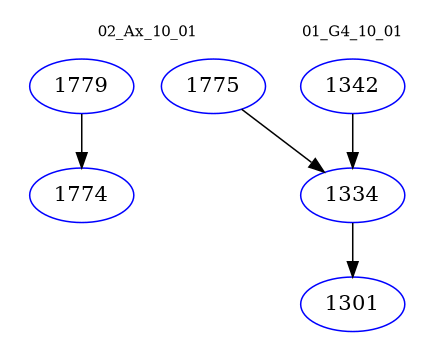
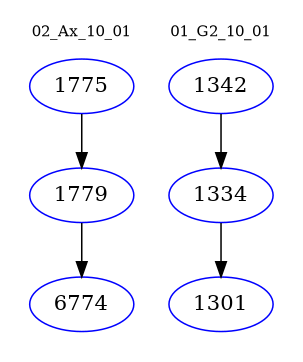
cluster "01_G4_10_01": label "01_G4_10_01" -> "01_G2_10_01"
edge "1775" -> "1334": now "1775" -> "1779"
node "1774": label "1774" -> "6774"
